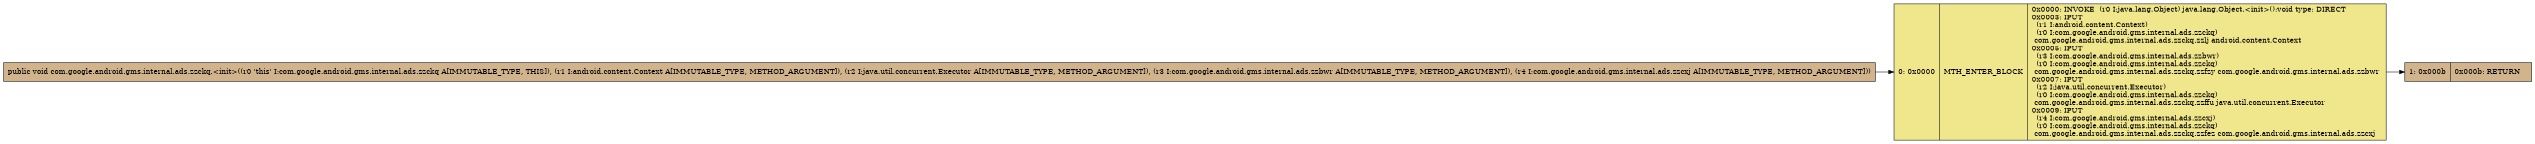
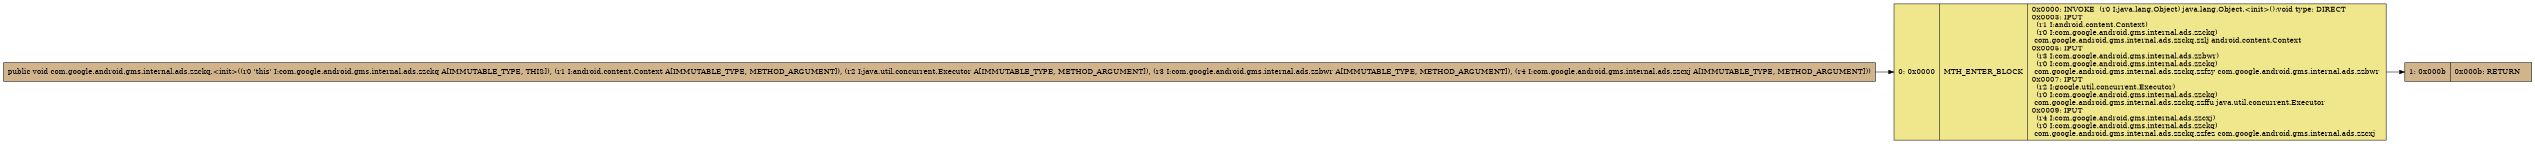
node "0: 0x0000": text "(r2 I:java.util.concurrent.Executor)" -> "(r2 I:google.util.concurrent.Executor)"
